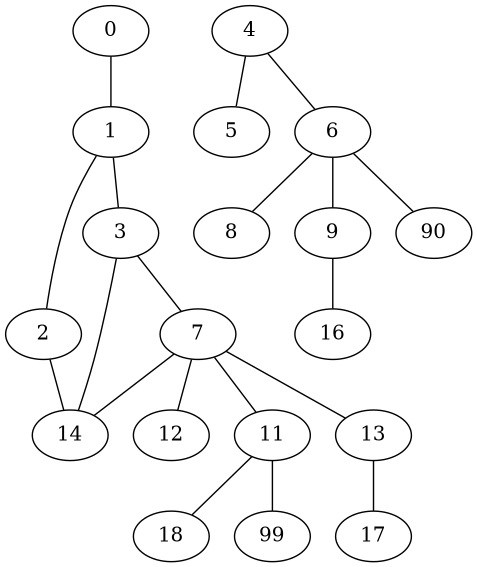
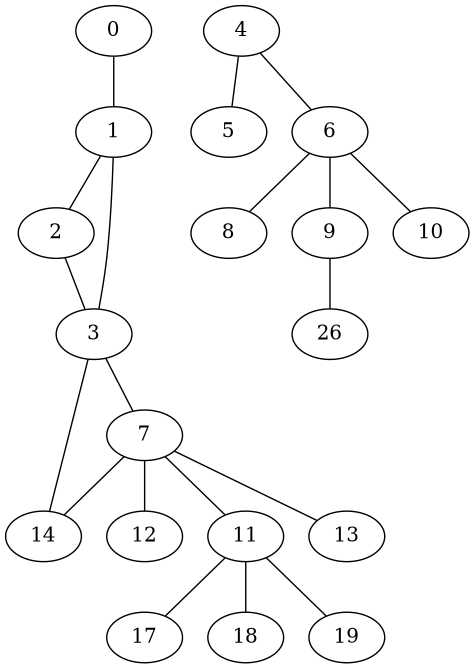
node "90": label "90" -> "10"
node "16": label "16" -> "26"
edge "2" -- "14": now "2" -- "3"
edge "13" -- "17": now "11" -- "17"
node "99": label "99" -> "19"
